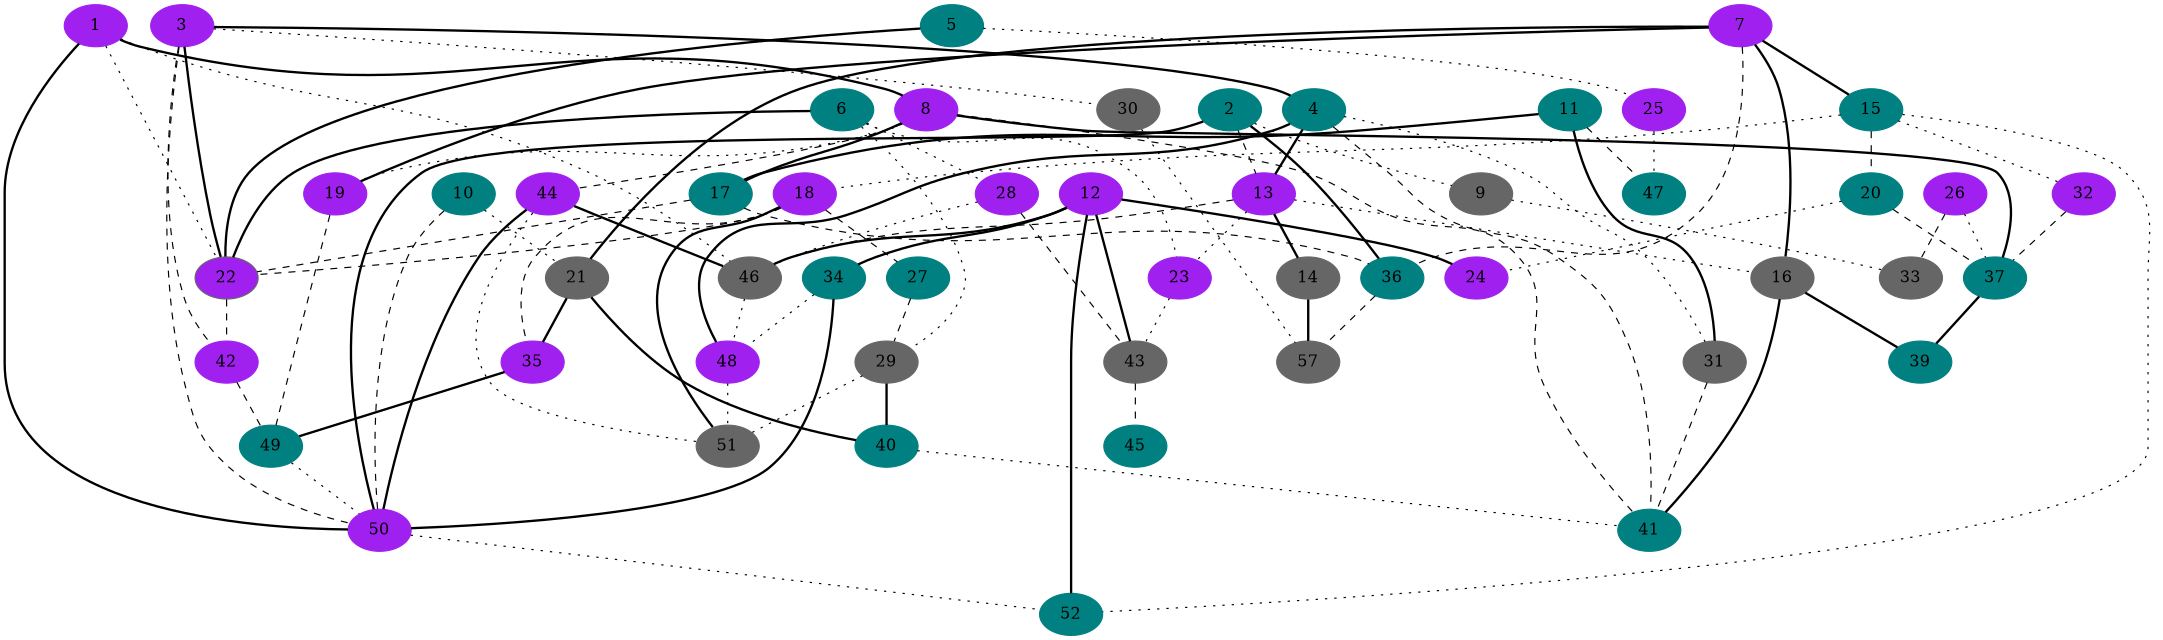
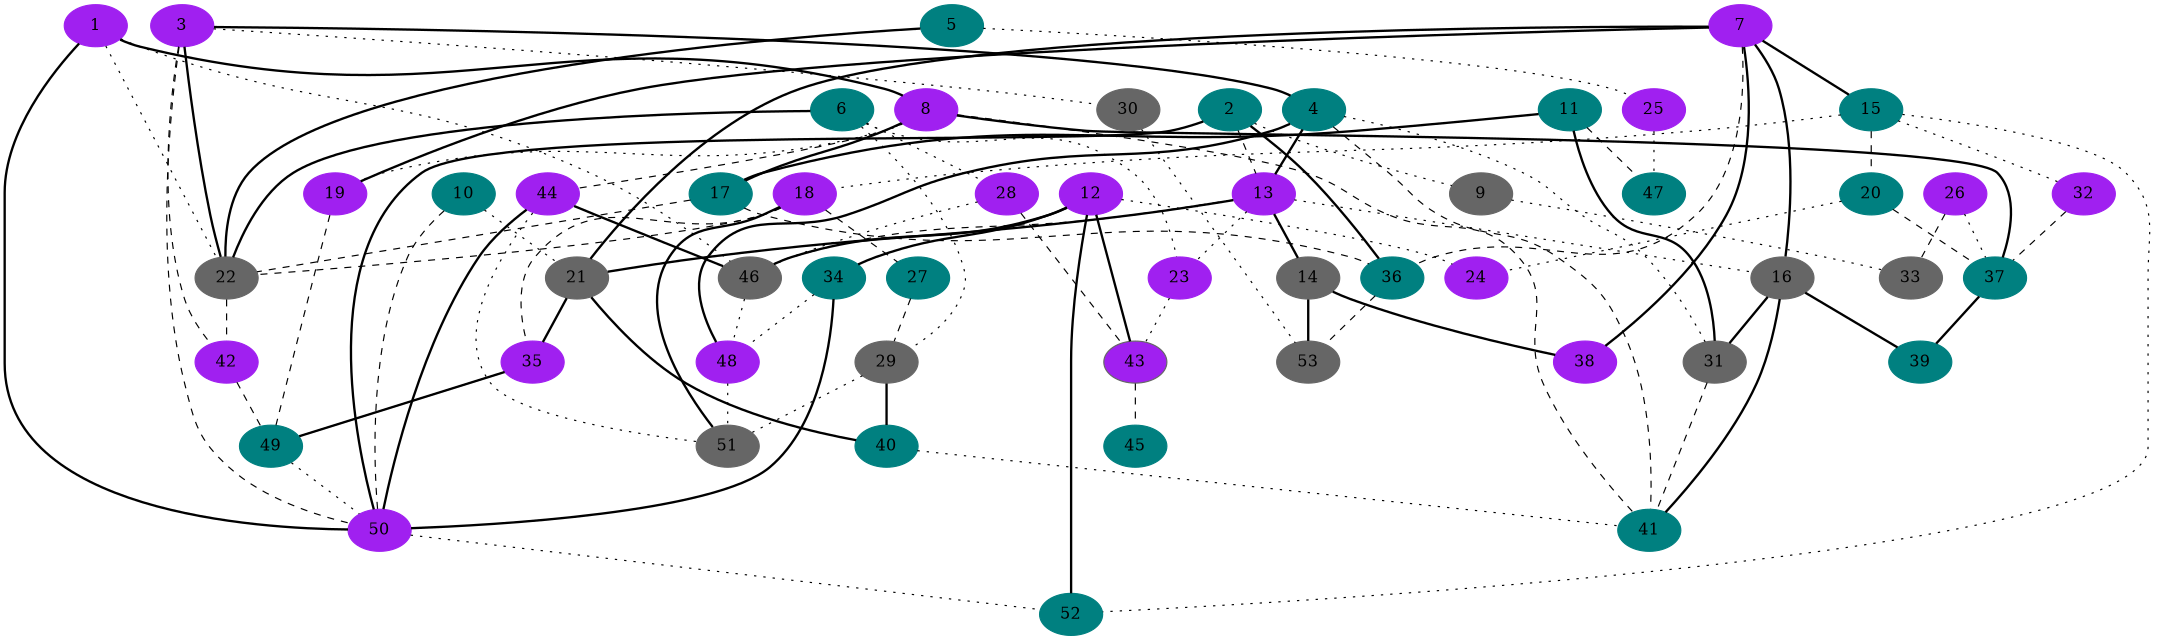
edge "12" -- "24": style bold -> dotted
edge "13" -- "21": added
node "22": fillcolor purple -> gray40
edge "16" -- "31": added
node "43": fillcolor gray40 -> purple
node "57": label "57" -> "53"
node "38": added
